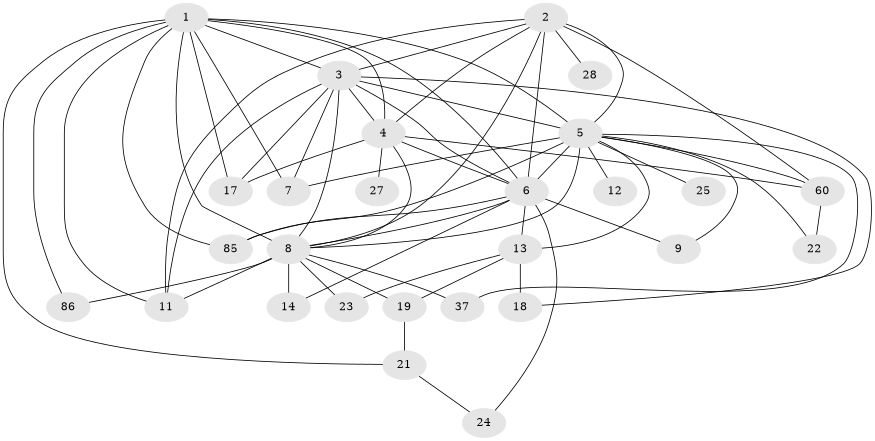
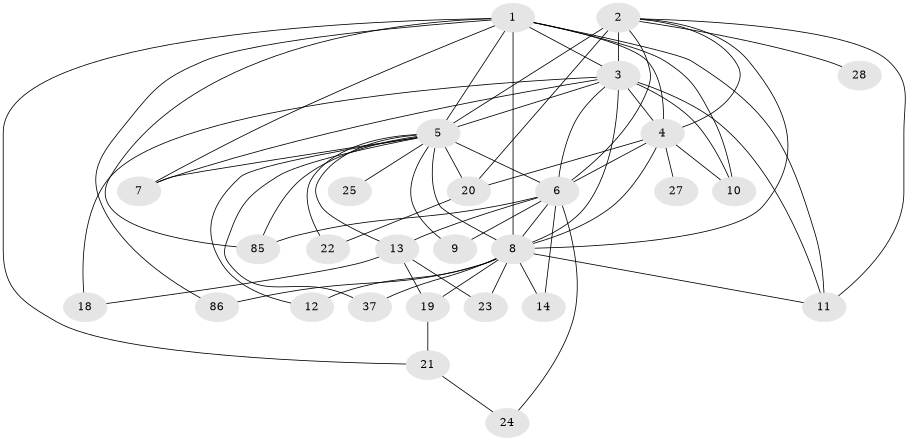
edge "1" -- "6": removed
node "17": label "17" -> "10"
node "60": label "60" -> "20"
edge "8" -- "12": added
